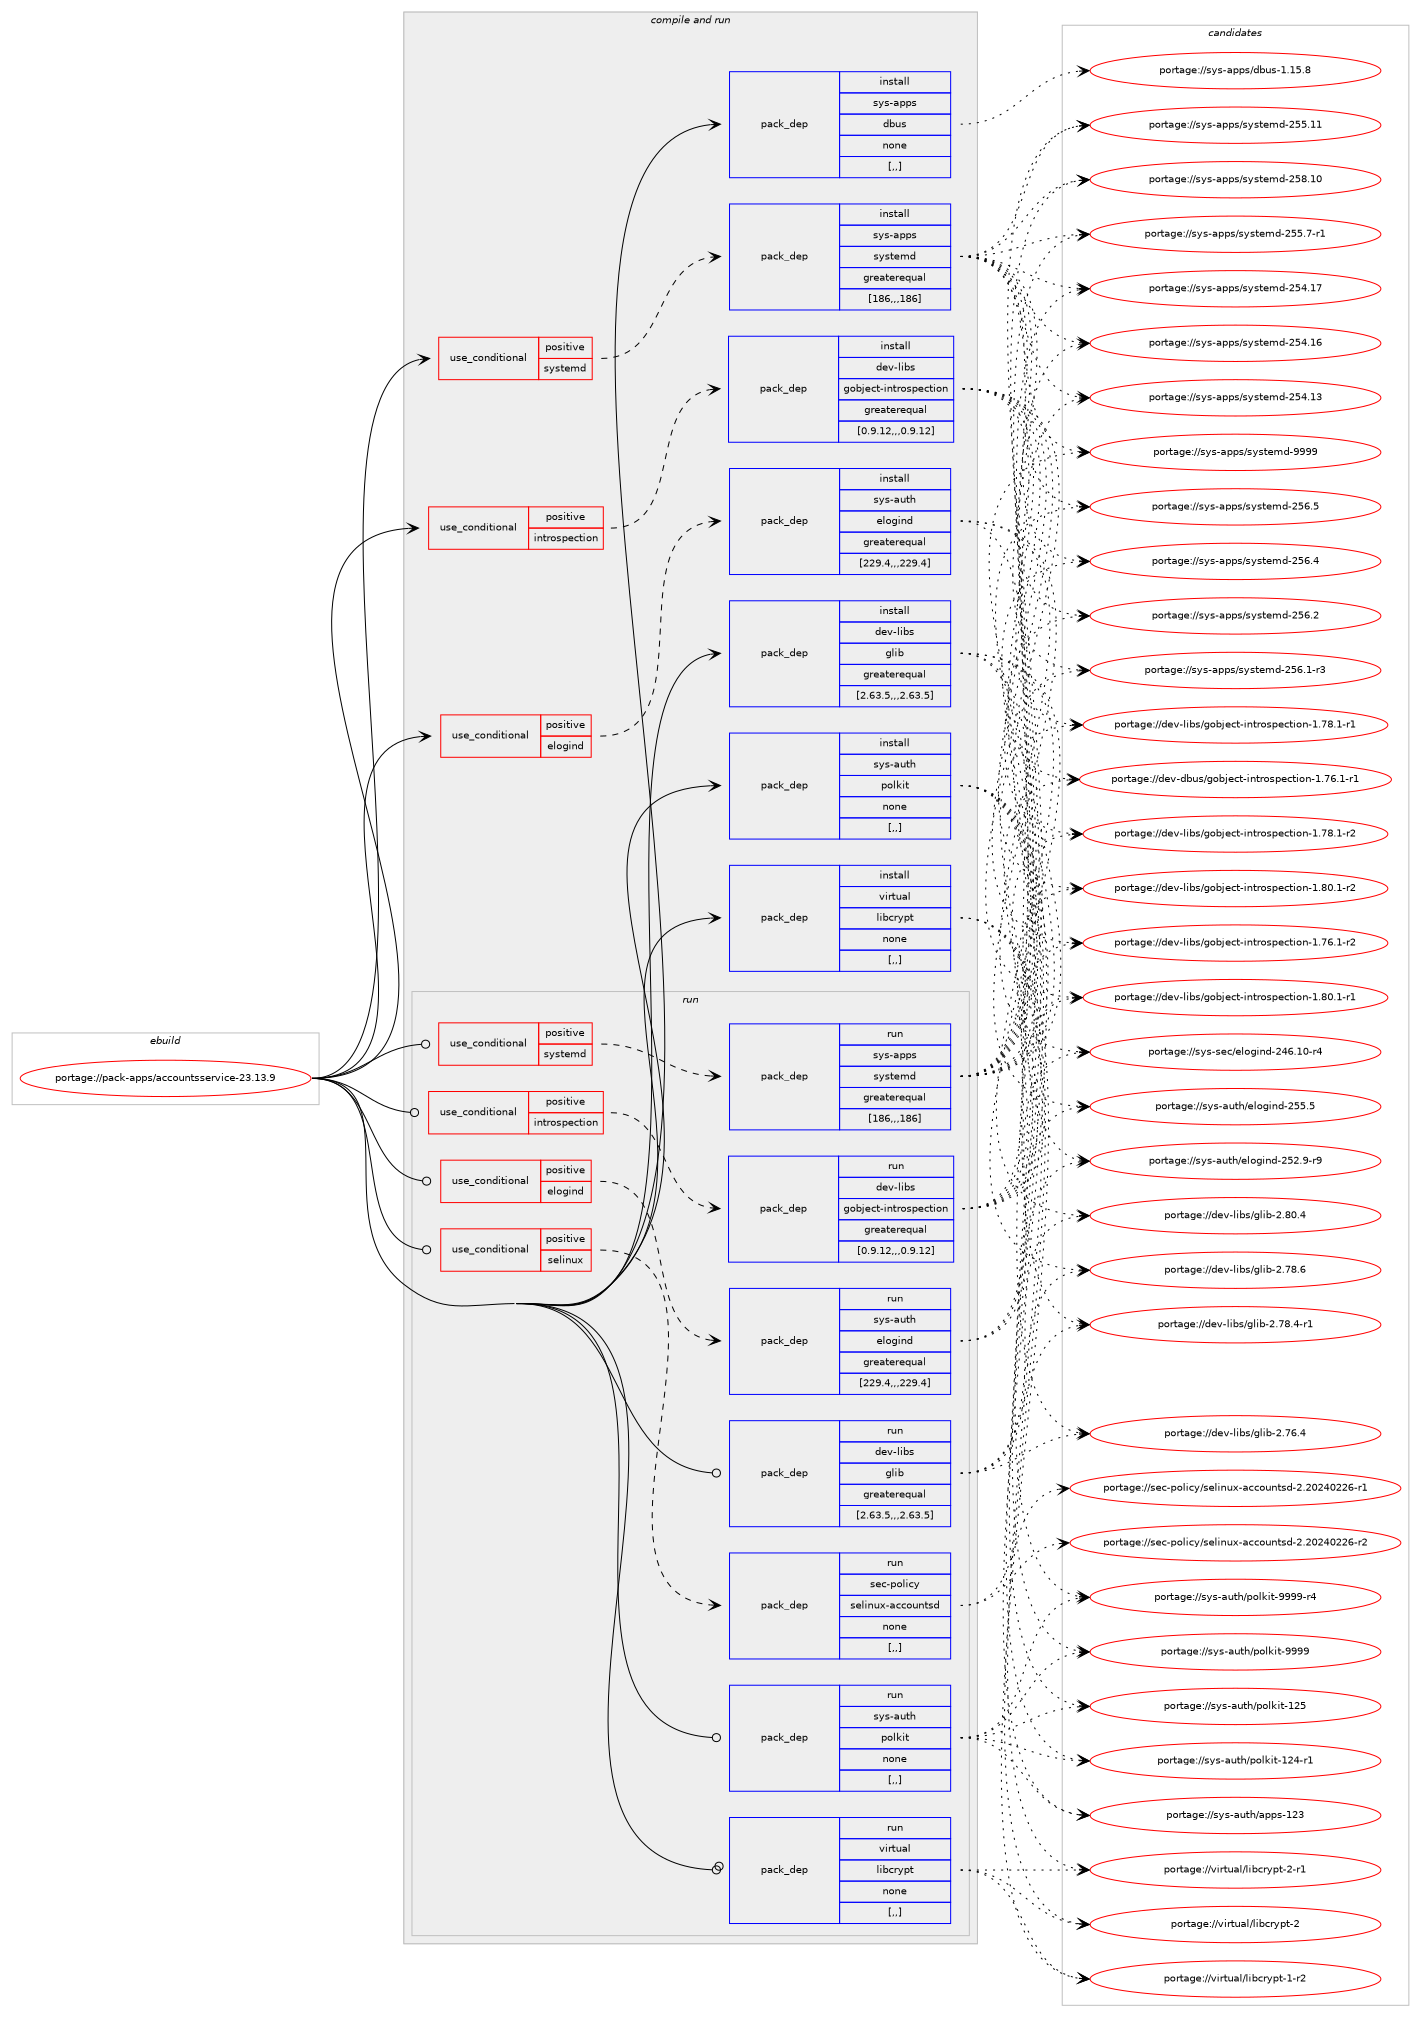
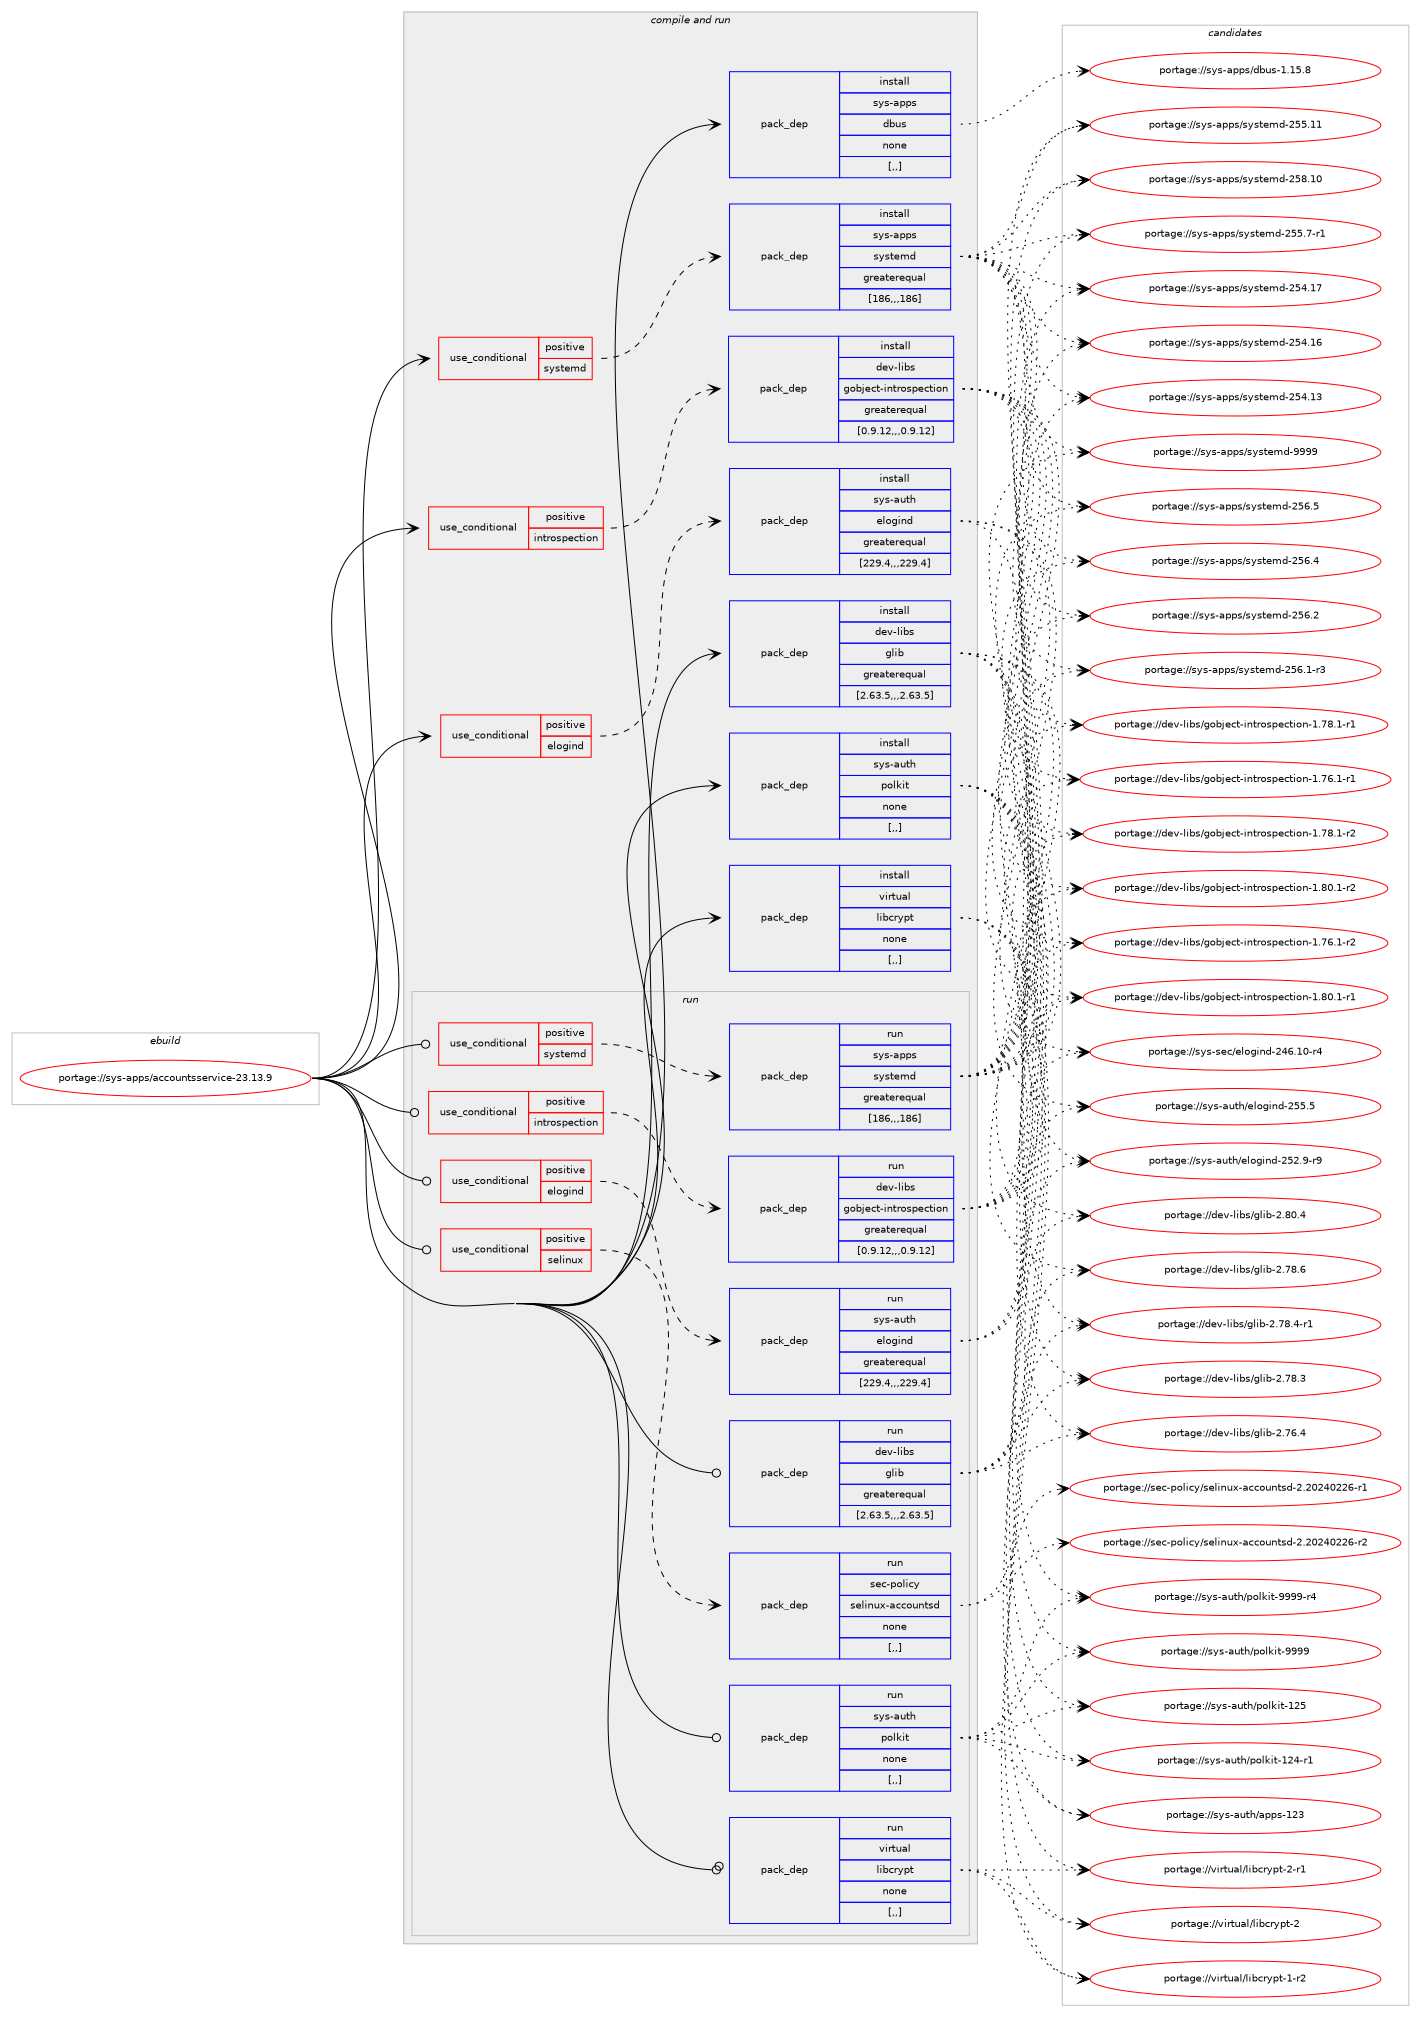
node "portage://dev-dbus/gobject-introspection-1.76.1-r1": label "portage://dev-dbus/gobject-introspection-1.76.1-r1" -> "portage://dev-libs/gobject-introspection-1.76.1-r1"
node "portage://pack-apps/accountsservice-23.13.9": label "portage://pack-apps/accountsservice-23.13.9" -> "portage://sys-apps/accountsservice-23.13.9"
node "portage://dev-libs/glib-2.78.3": added
